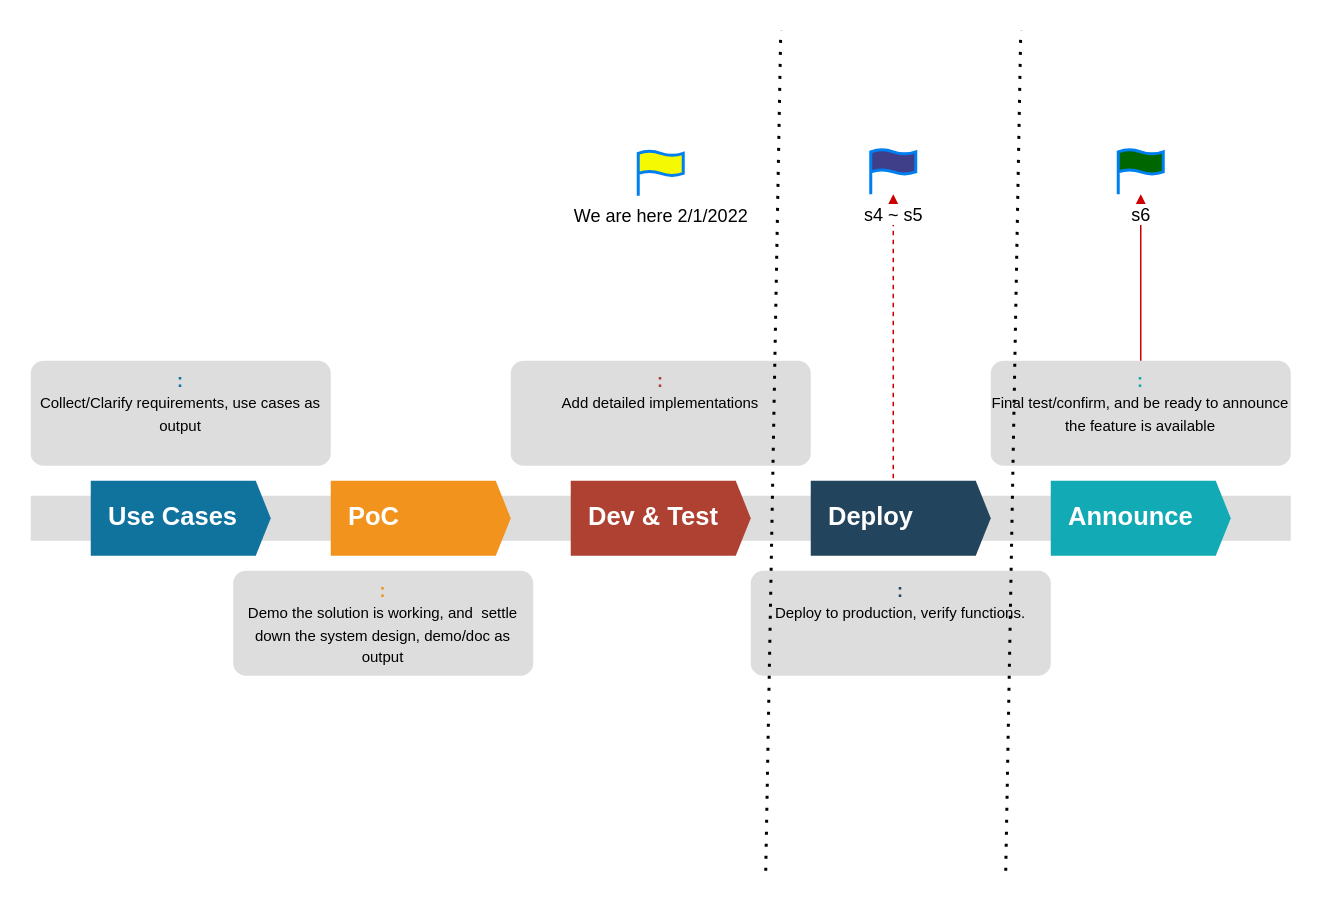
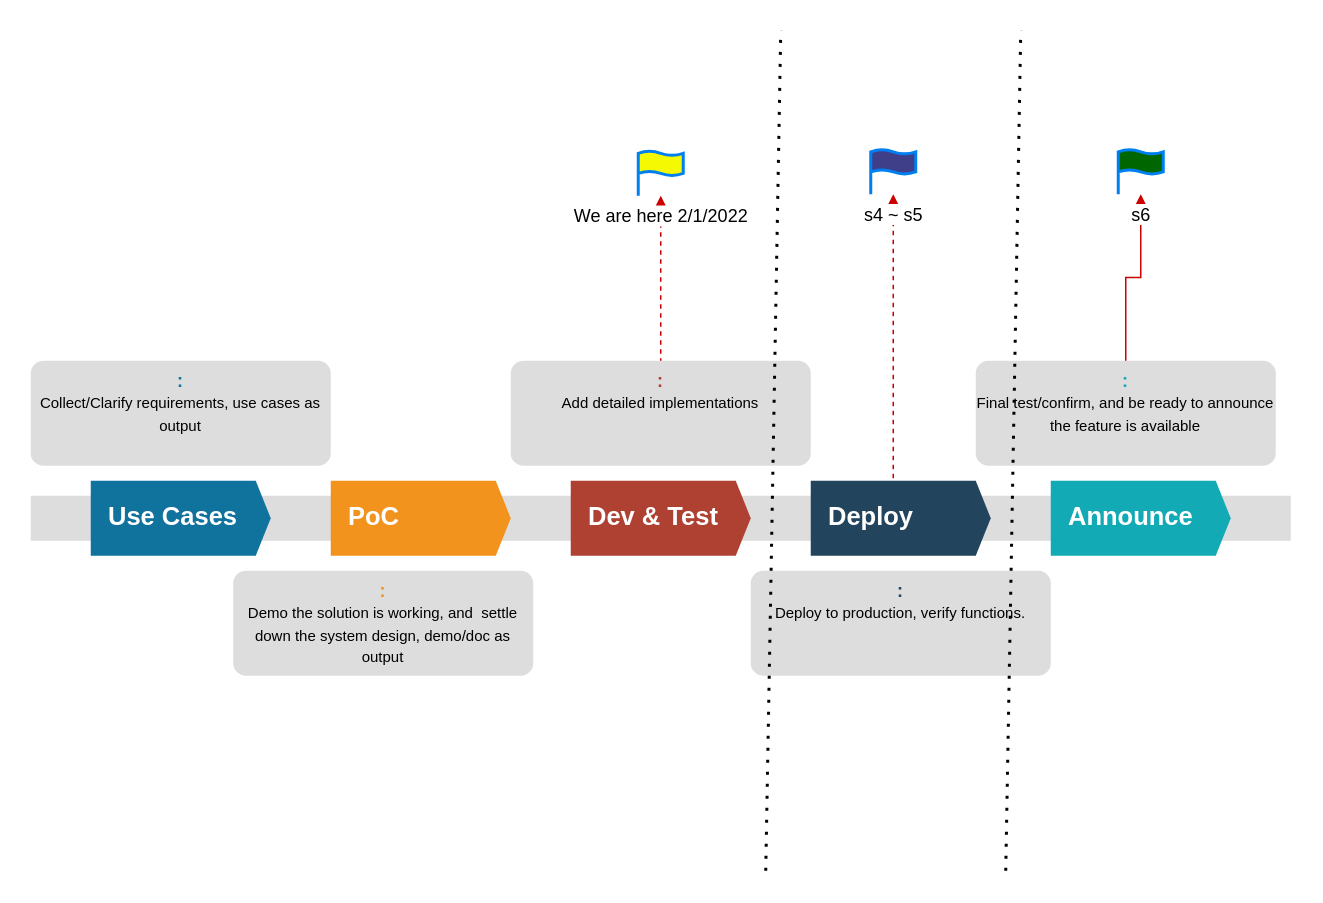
edge ": Add detailed implementations" -> "We are here 2/1/2022": added
node ": Final test/confirm, and be ready to announce the feature is available": moved (1141, 413) -> (1126, 413)
